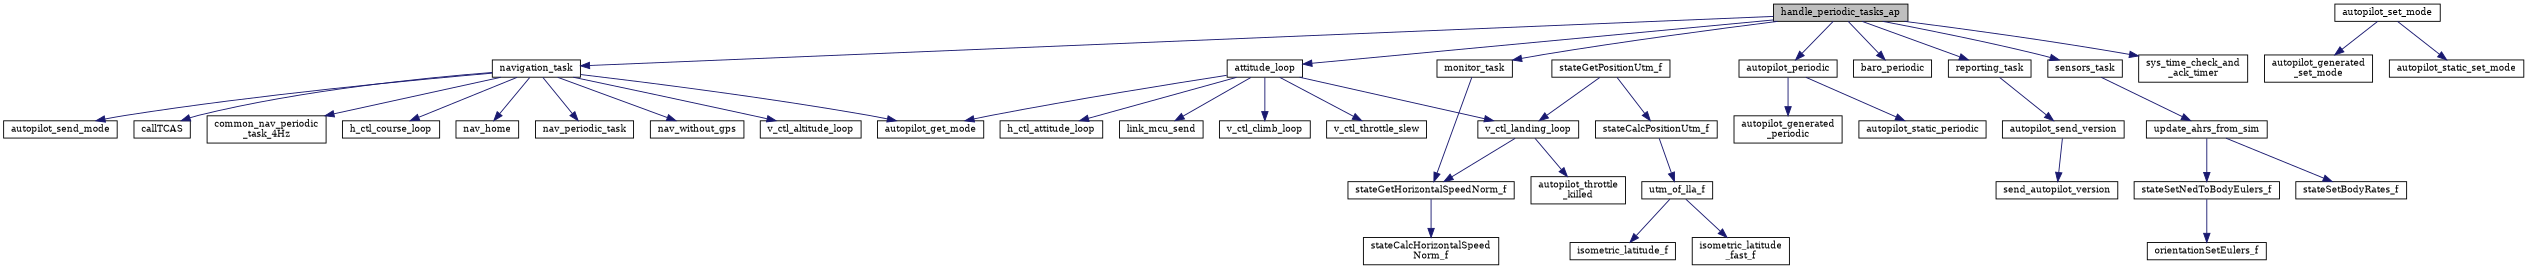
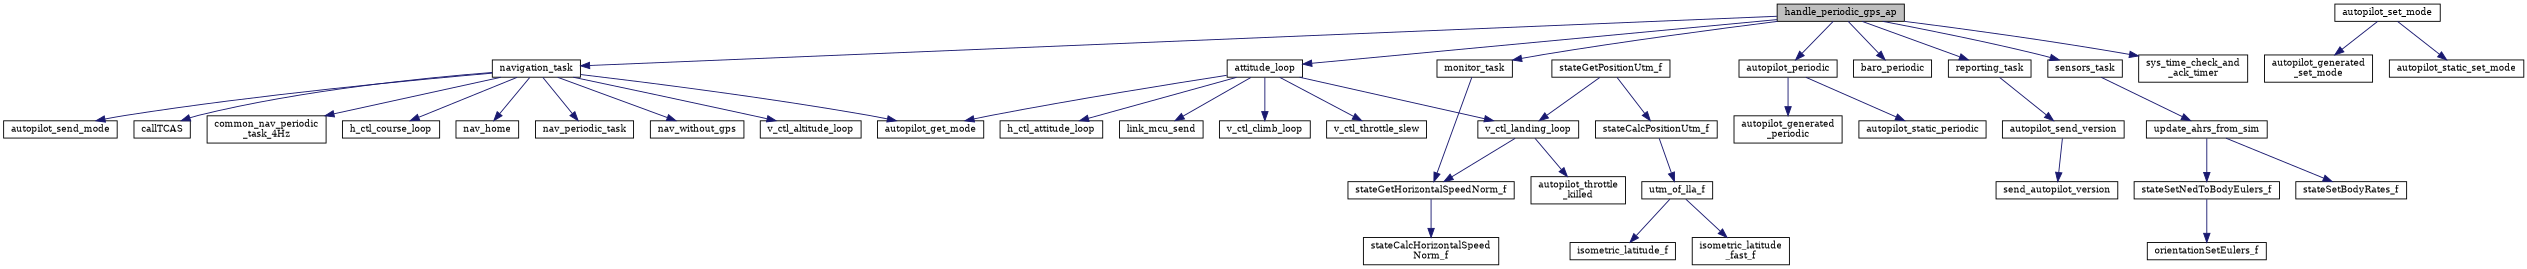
node "handle_periodic_tasks_ap": label "handle_periodic_tasks_ap" -> "handle_periodic_gps_ap"
